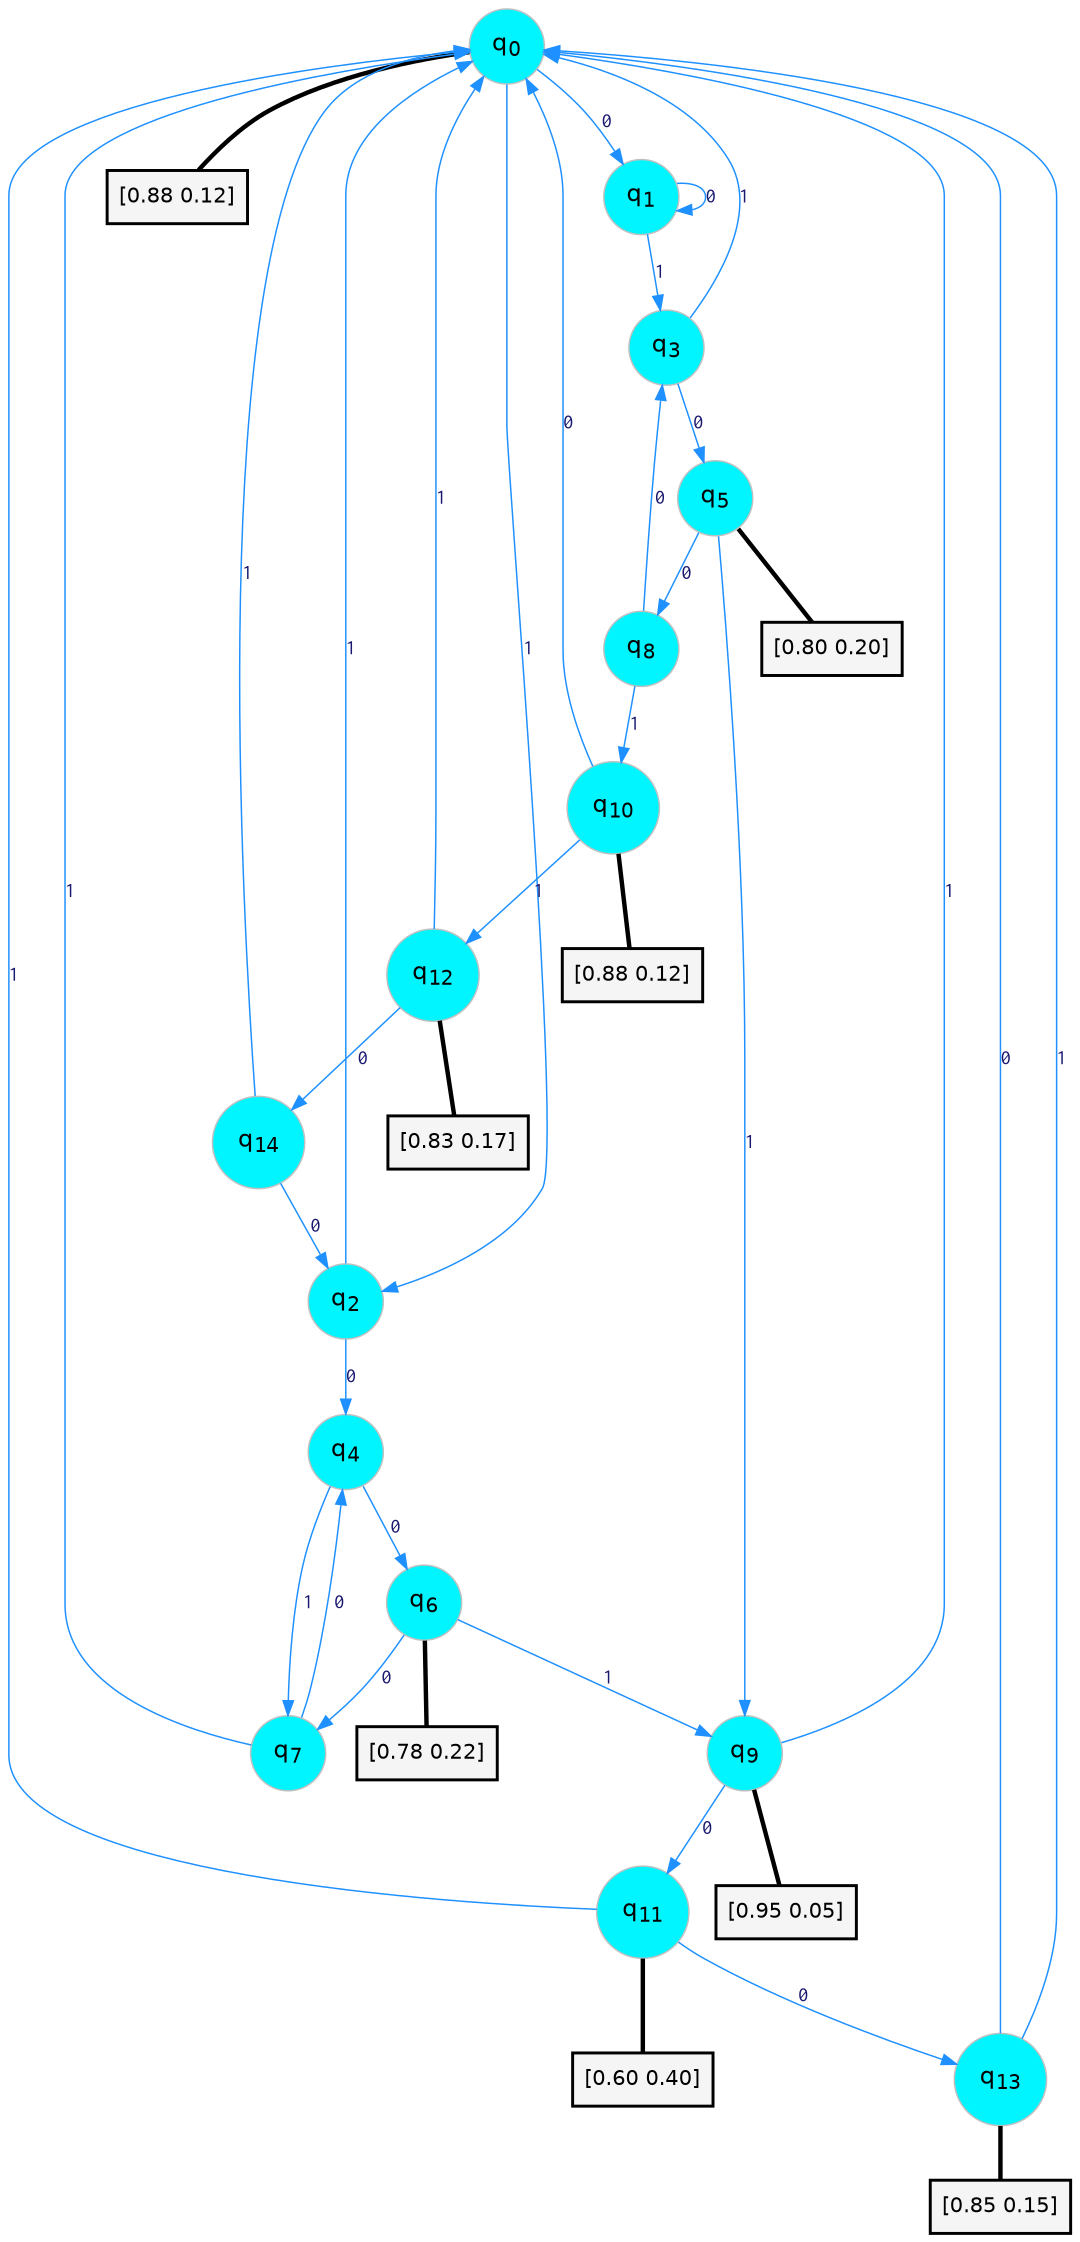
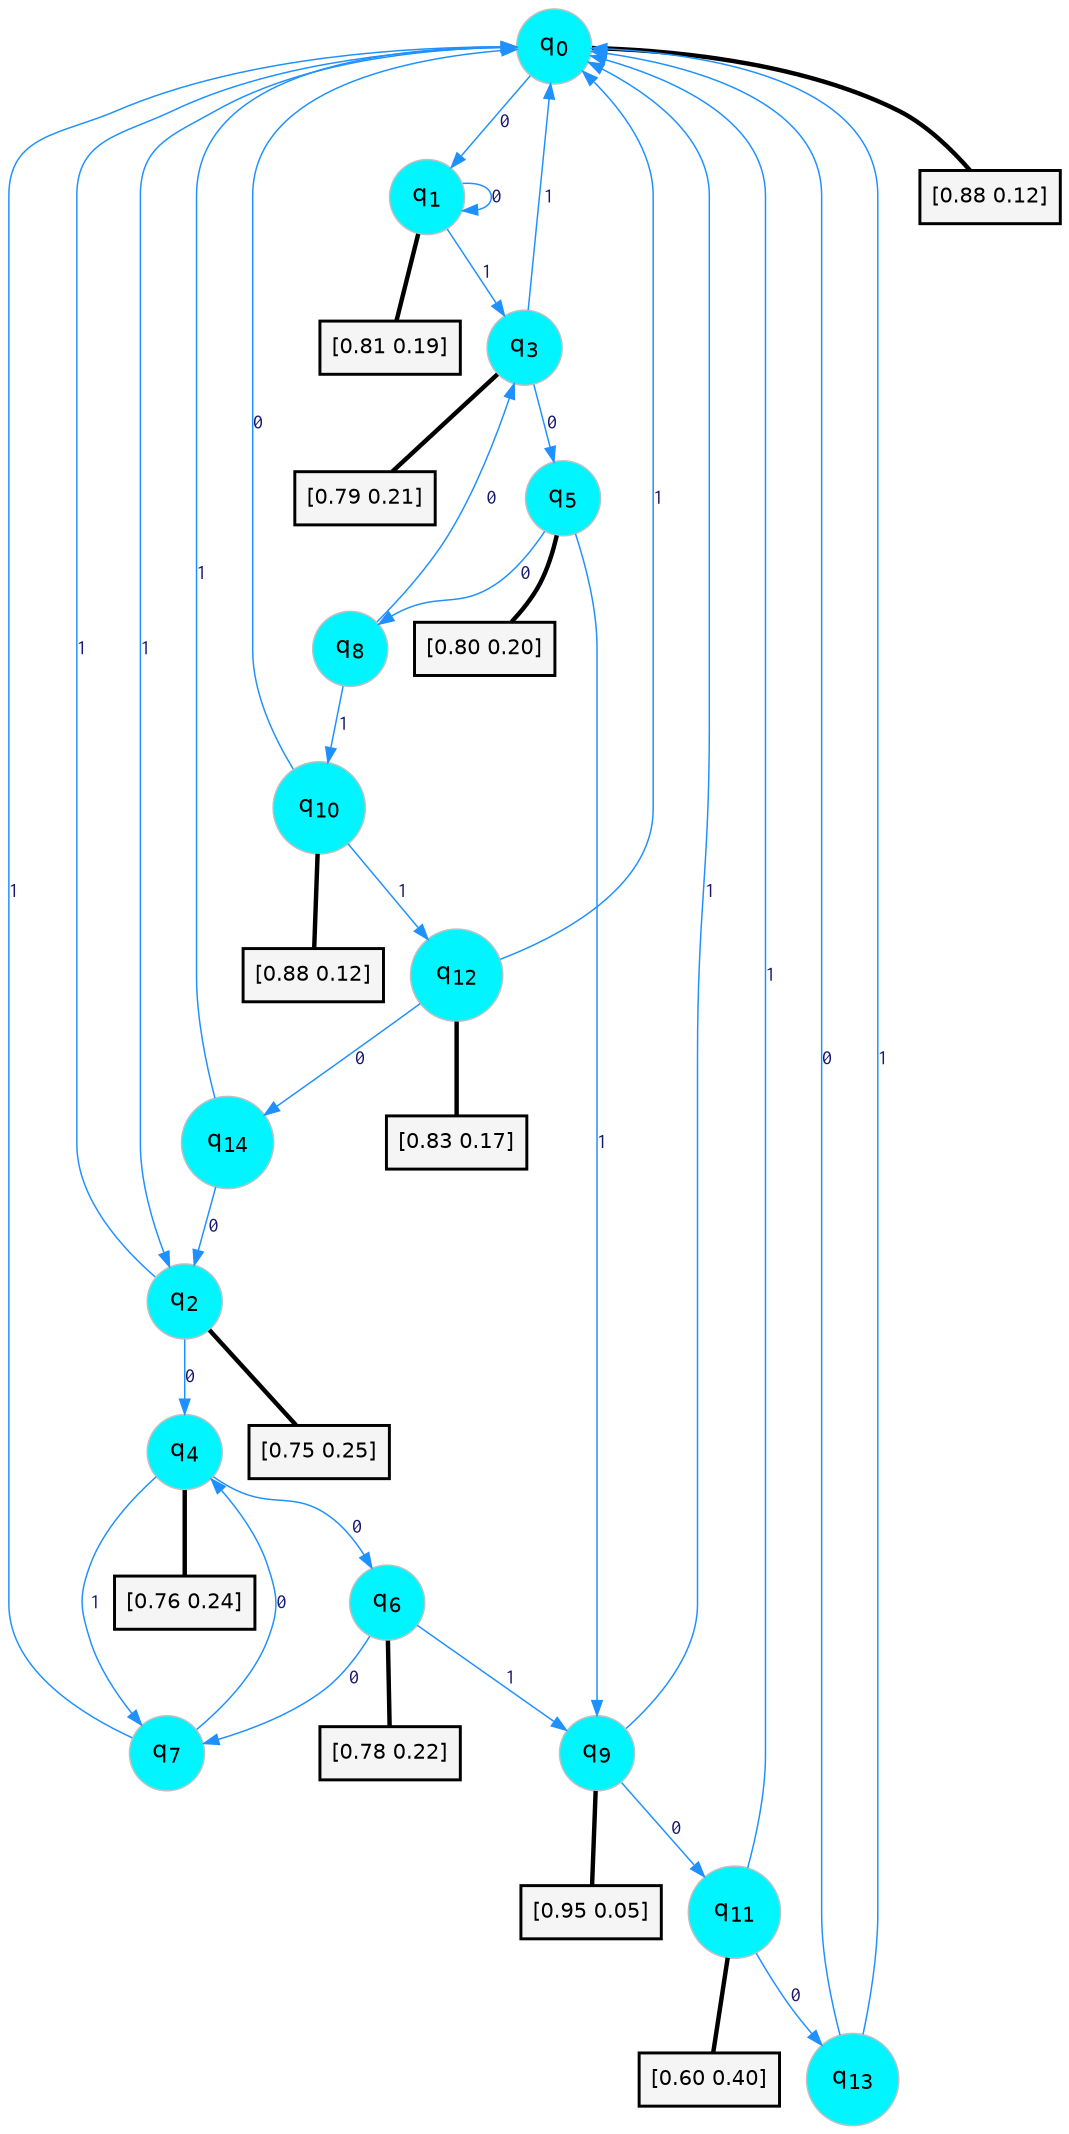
node "[0.81 0.19]": added
node "[0.79 0.21]": added
node "[0.75 0.25]": added
node "[0.76 0.24]": added
node "[0.85 0.15]": removed
